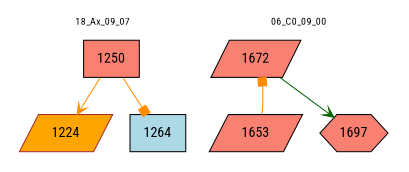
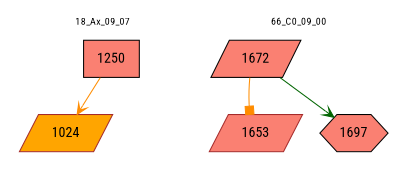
cluster "06_C0_09_00": label "06_C0_09_00" -> "66_C0_09_00"
edge "1653" -> "1672": reversed
node "1224": label "1224" -> "1024"
node "1264": removed
node "1653": color black -> brown
